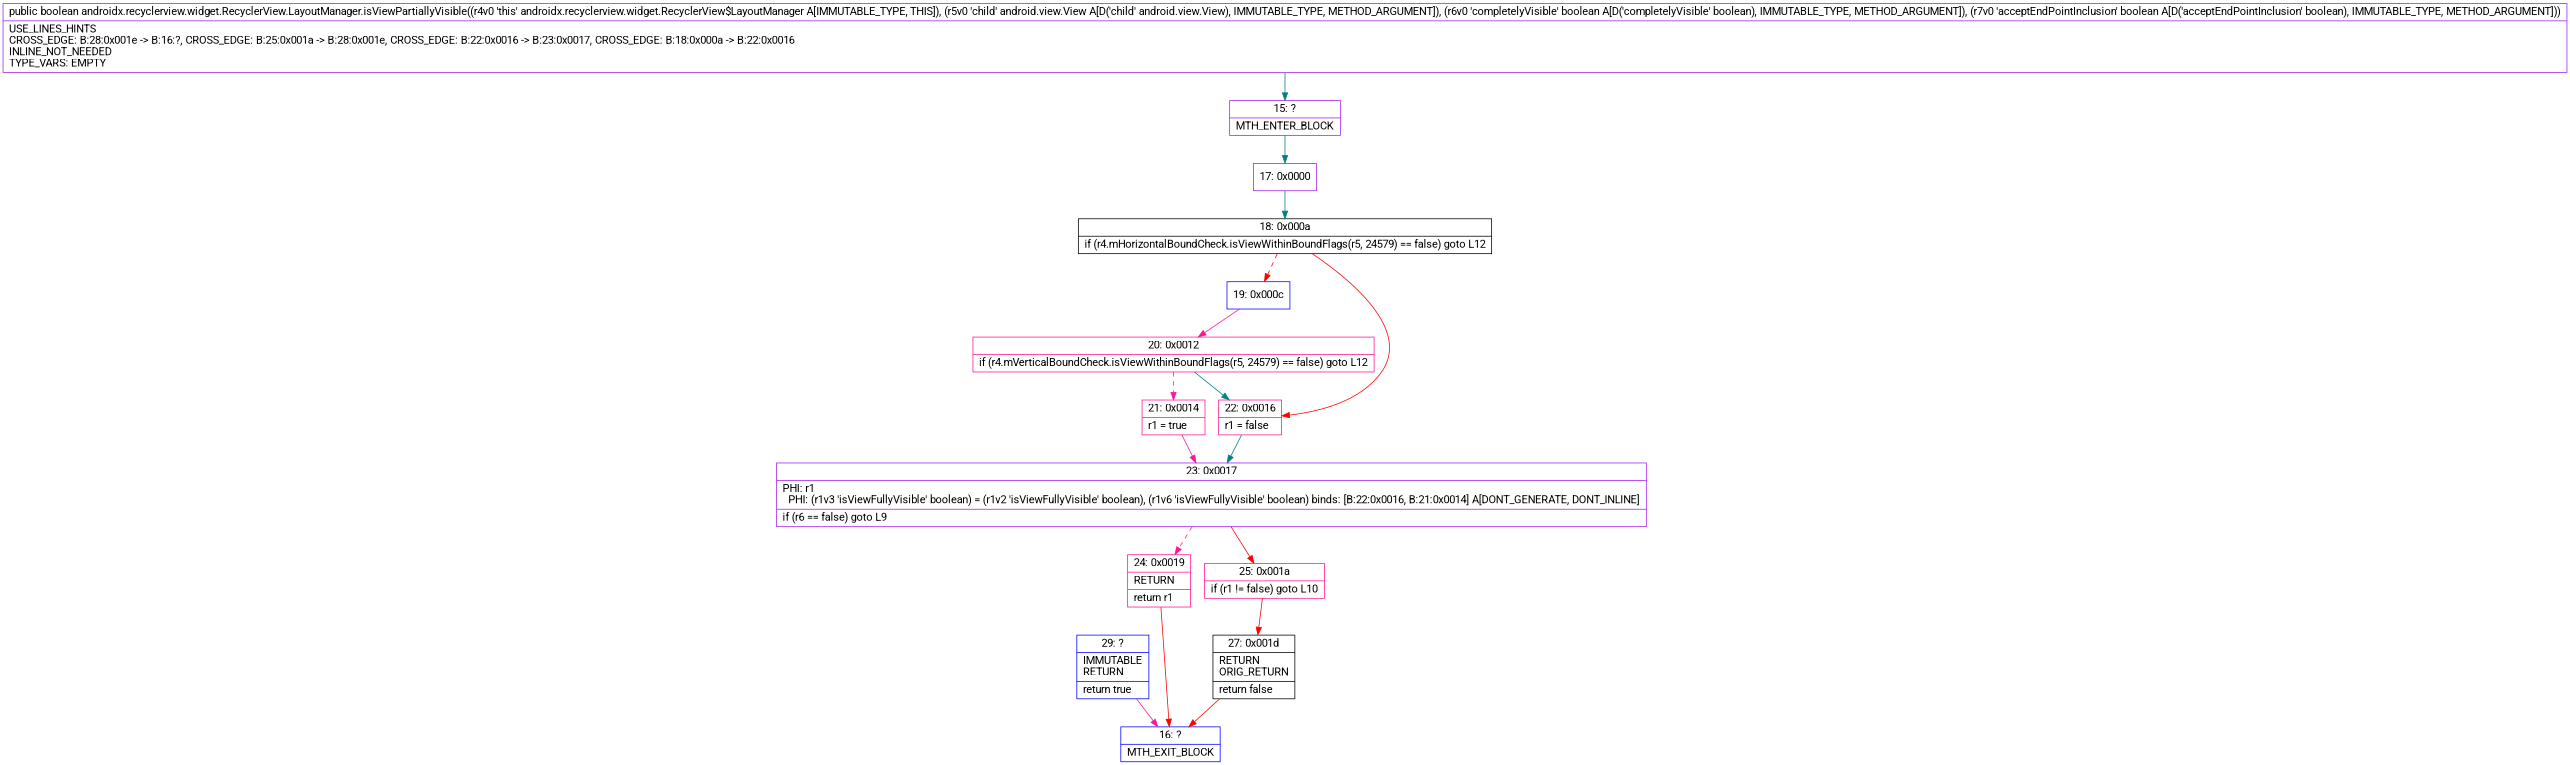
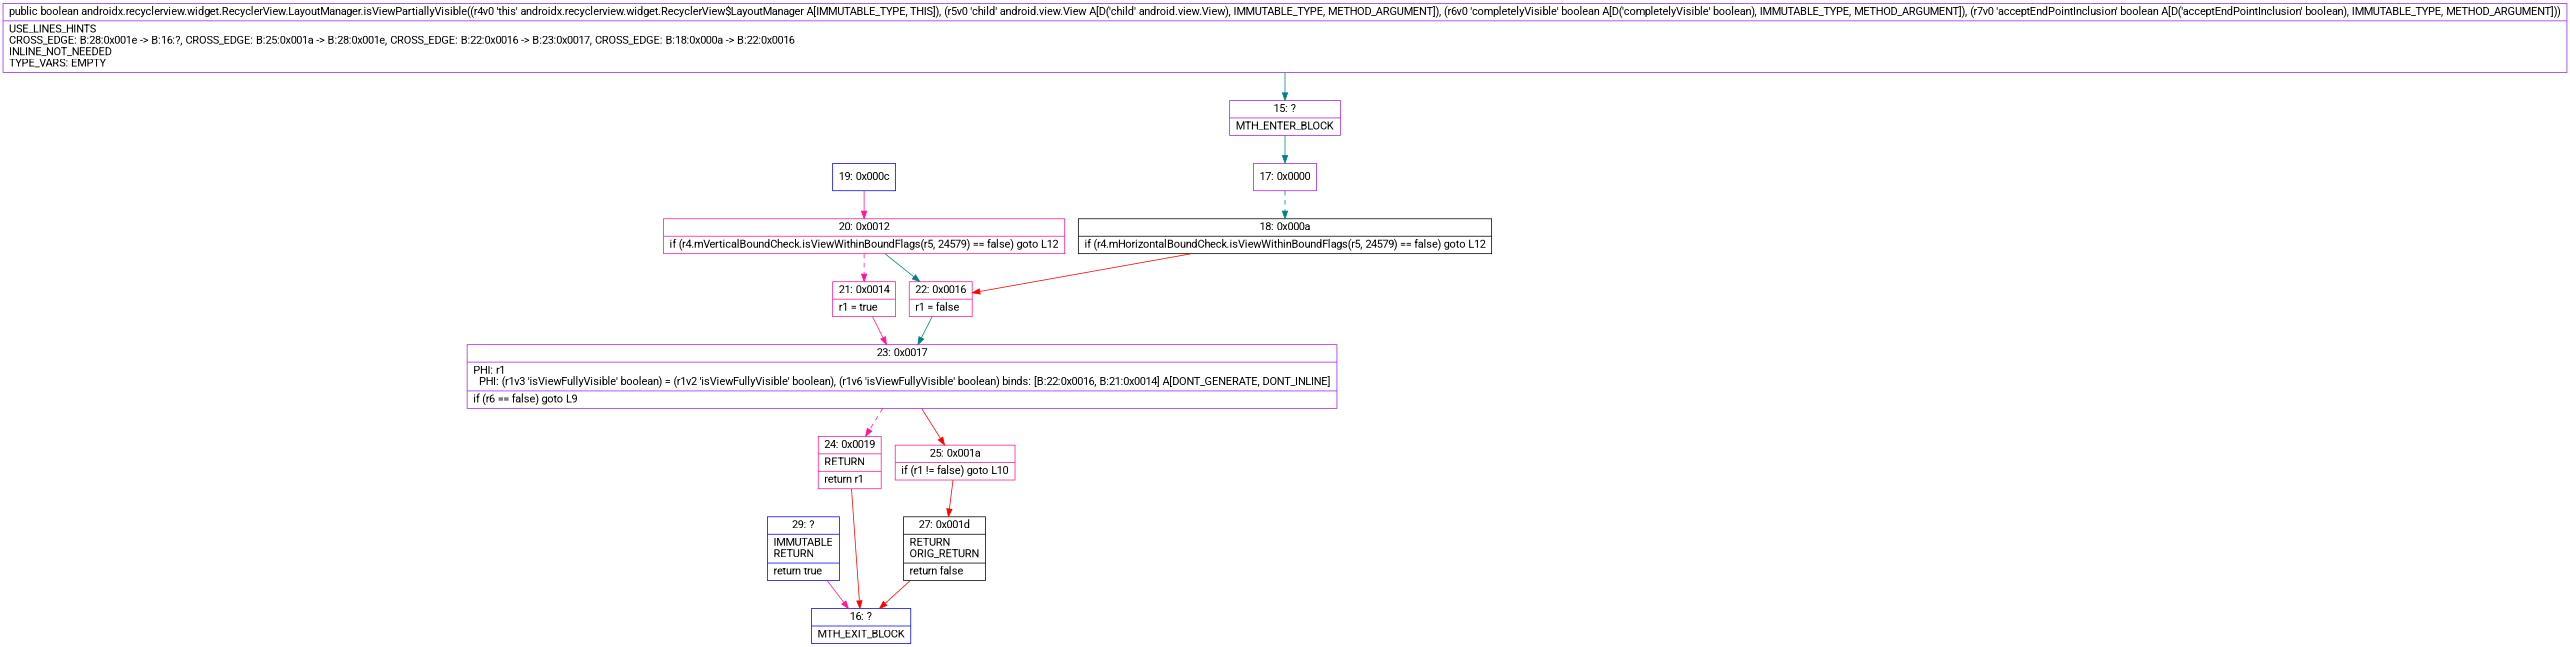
edge "17: 0x0000" -> "18: 0x000a": style solid -> dashed
edge "18: 0x000a" -> "19: 0x000c": removed
